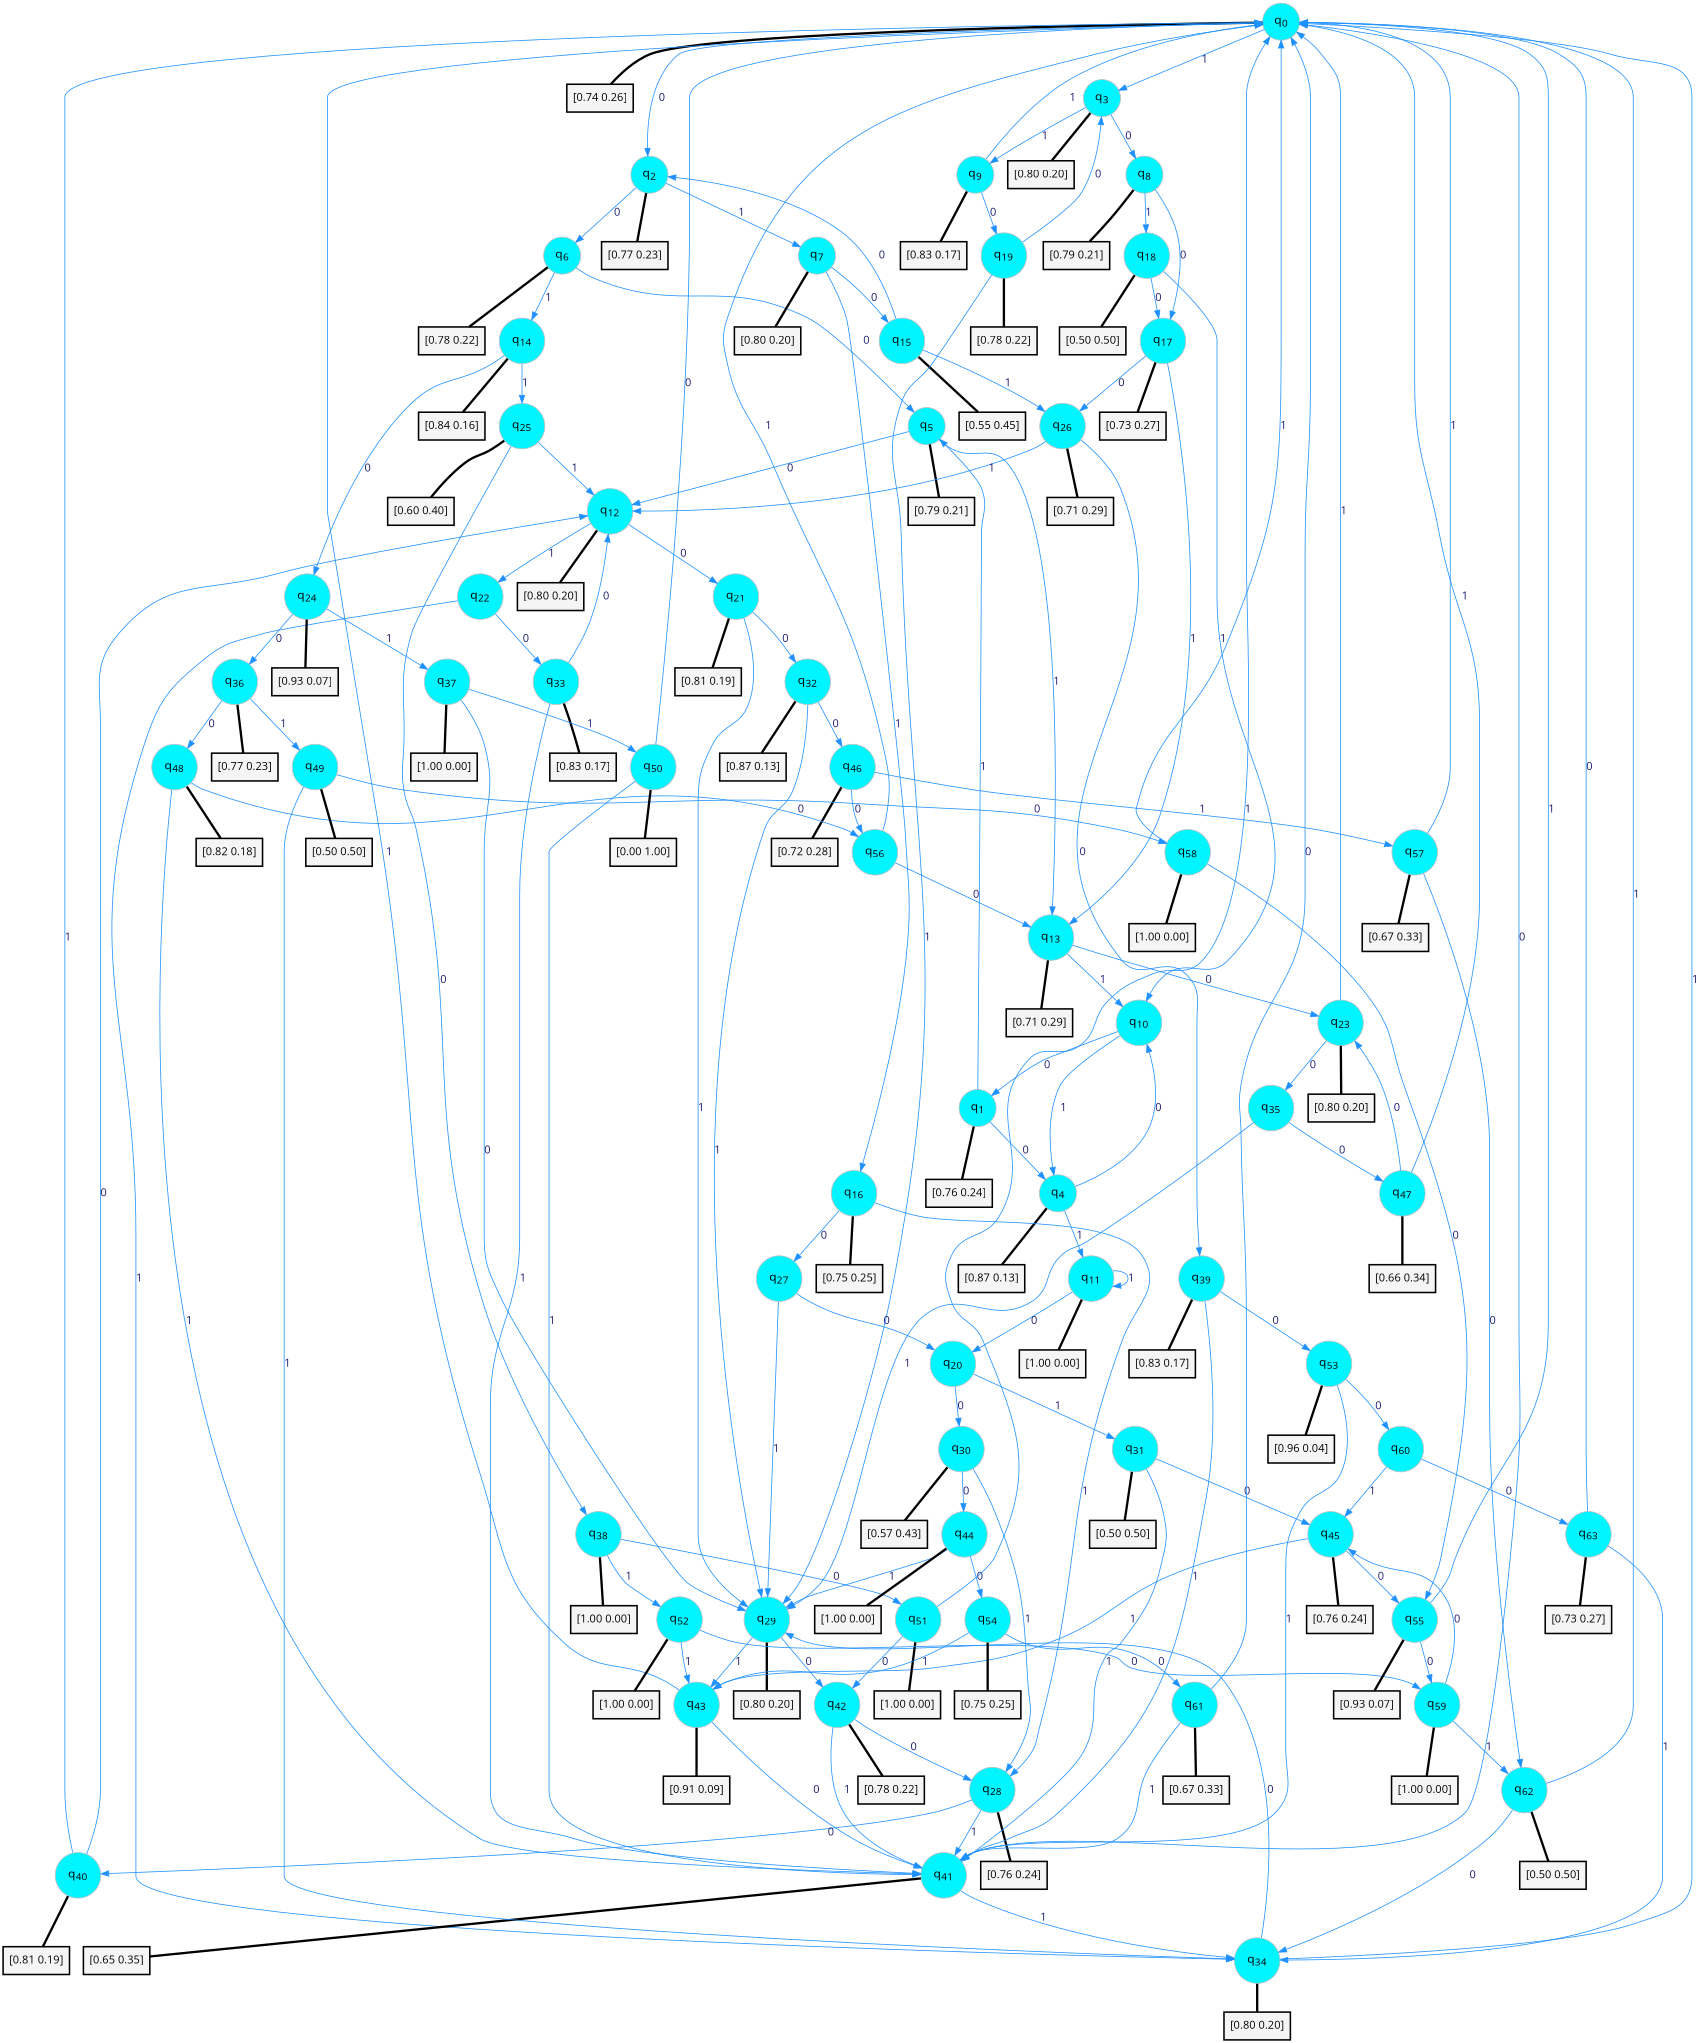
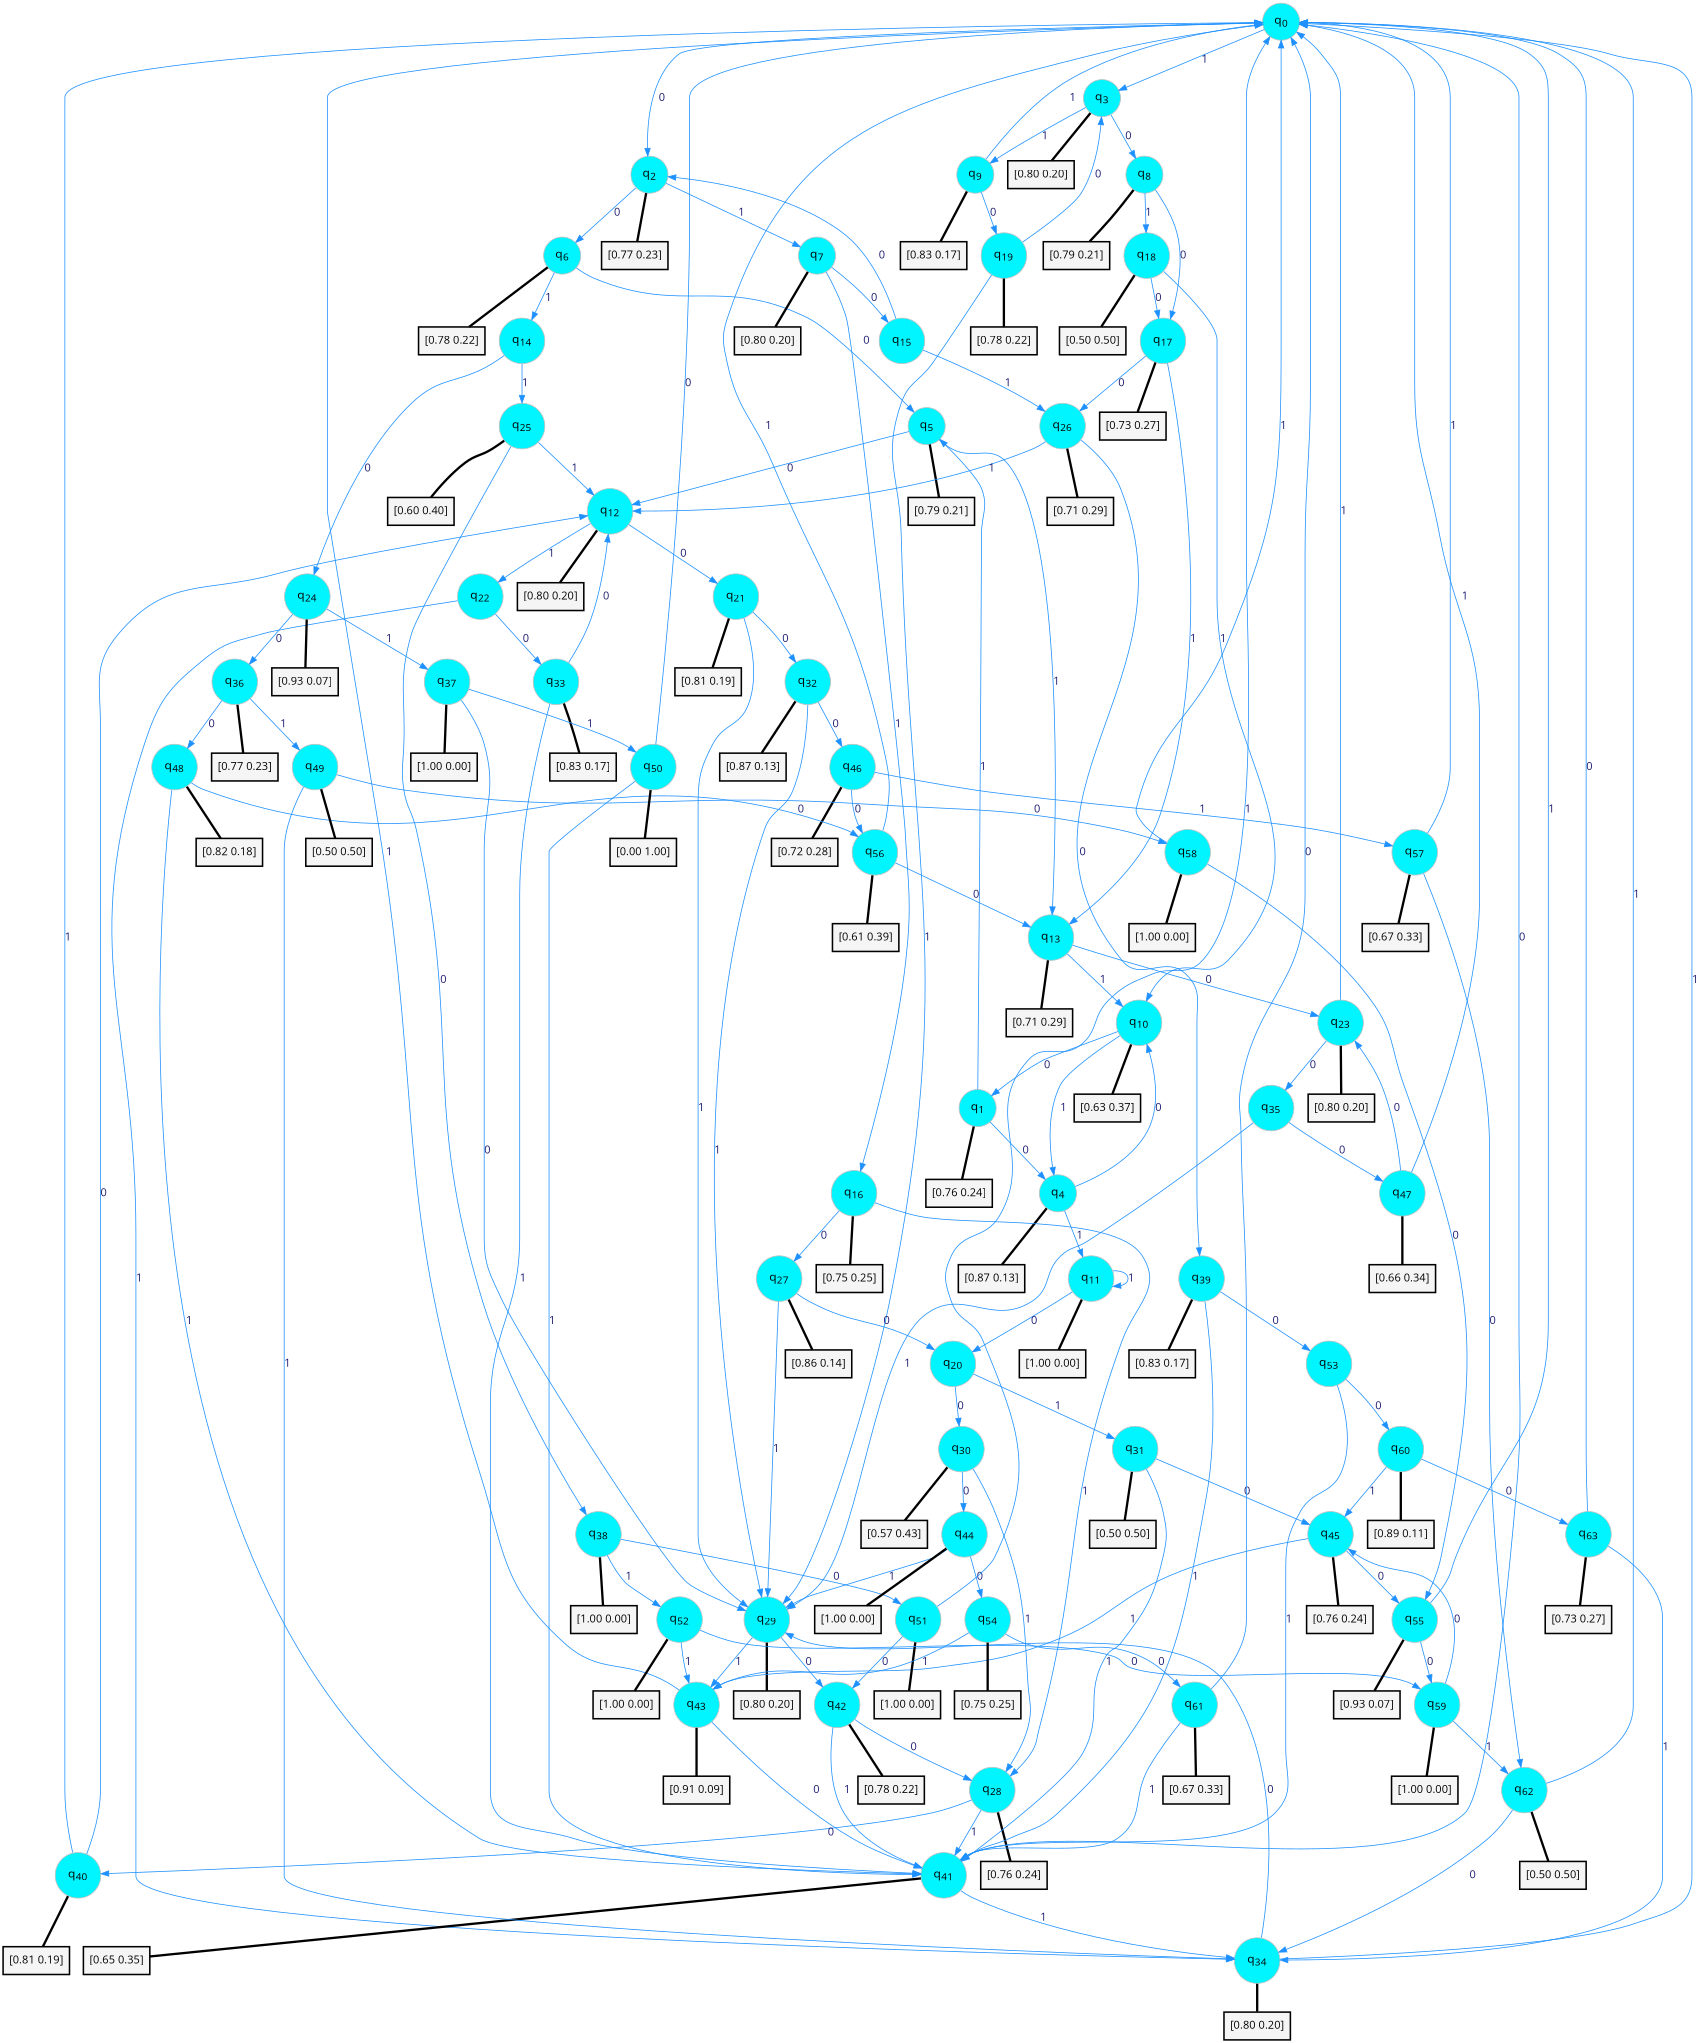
node "[0.74 0.26]": removed
node "[0.84 0.16]": removed
node "[0.55 0.45]": removed
node "[0.61 0.39]": added
node "[0.63 0.37]": added
node "[0.86 0.14]": added
node "[0.96 0.04]": removed
node "[0.89 0.11]": added
